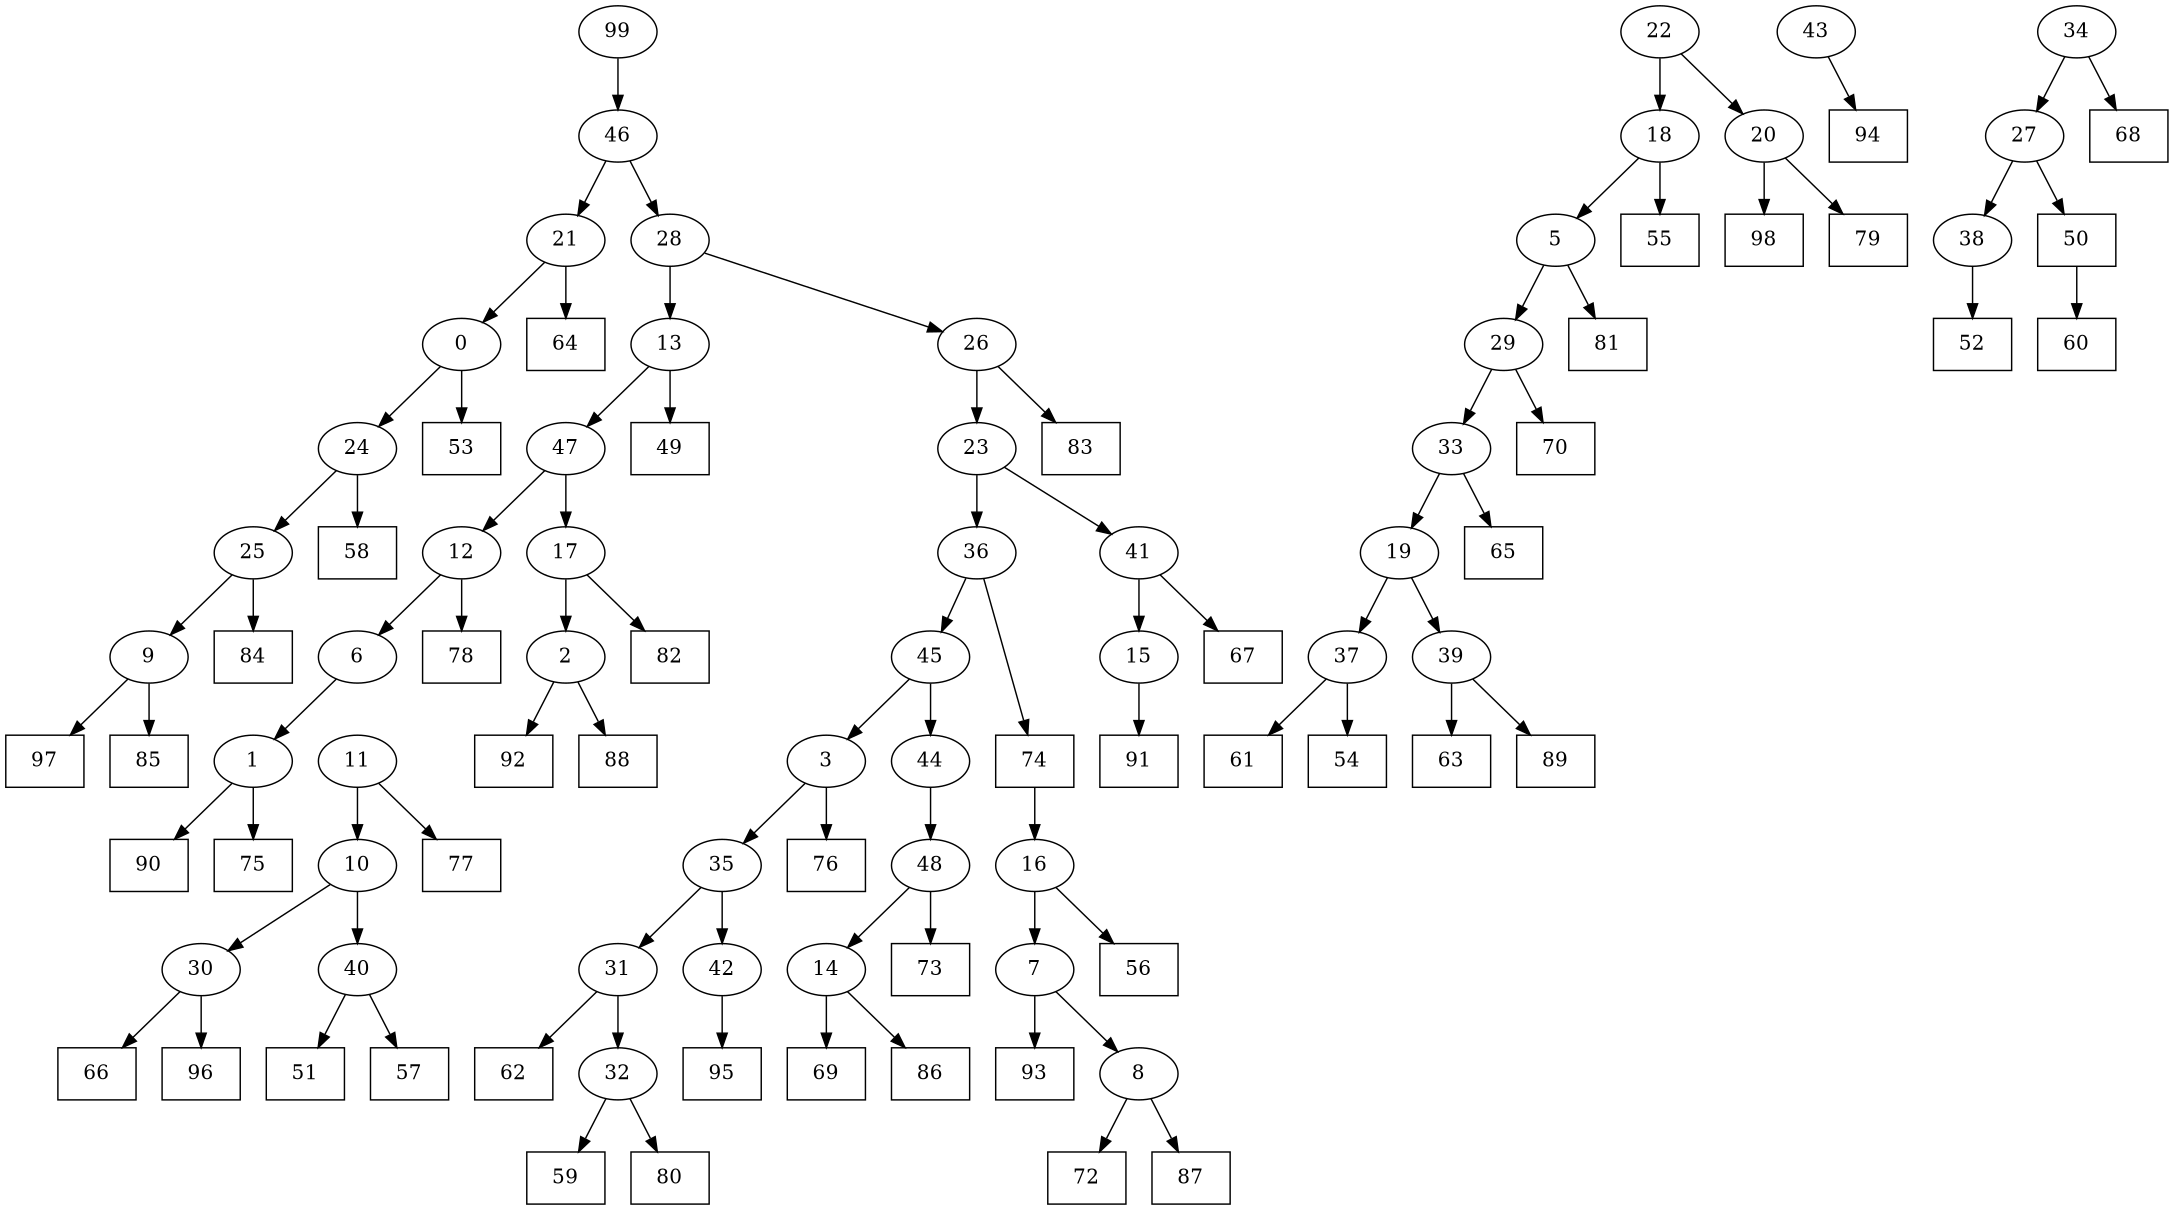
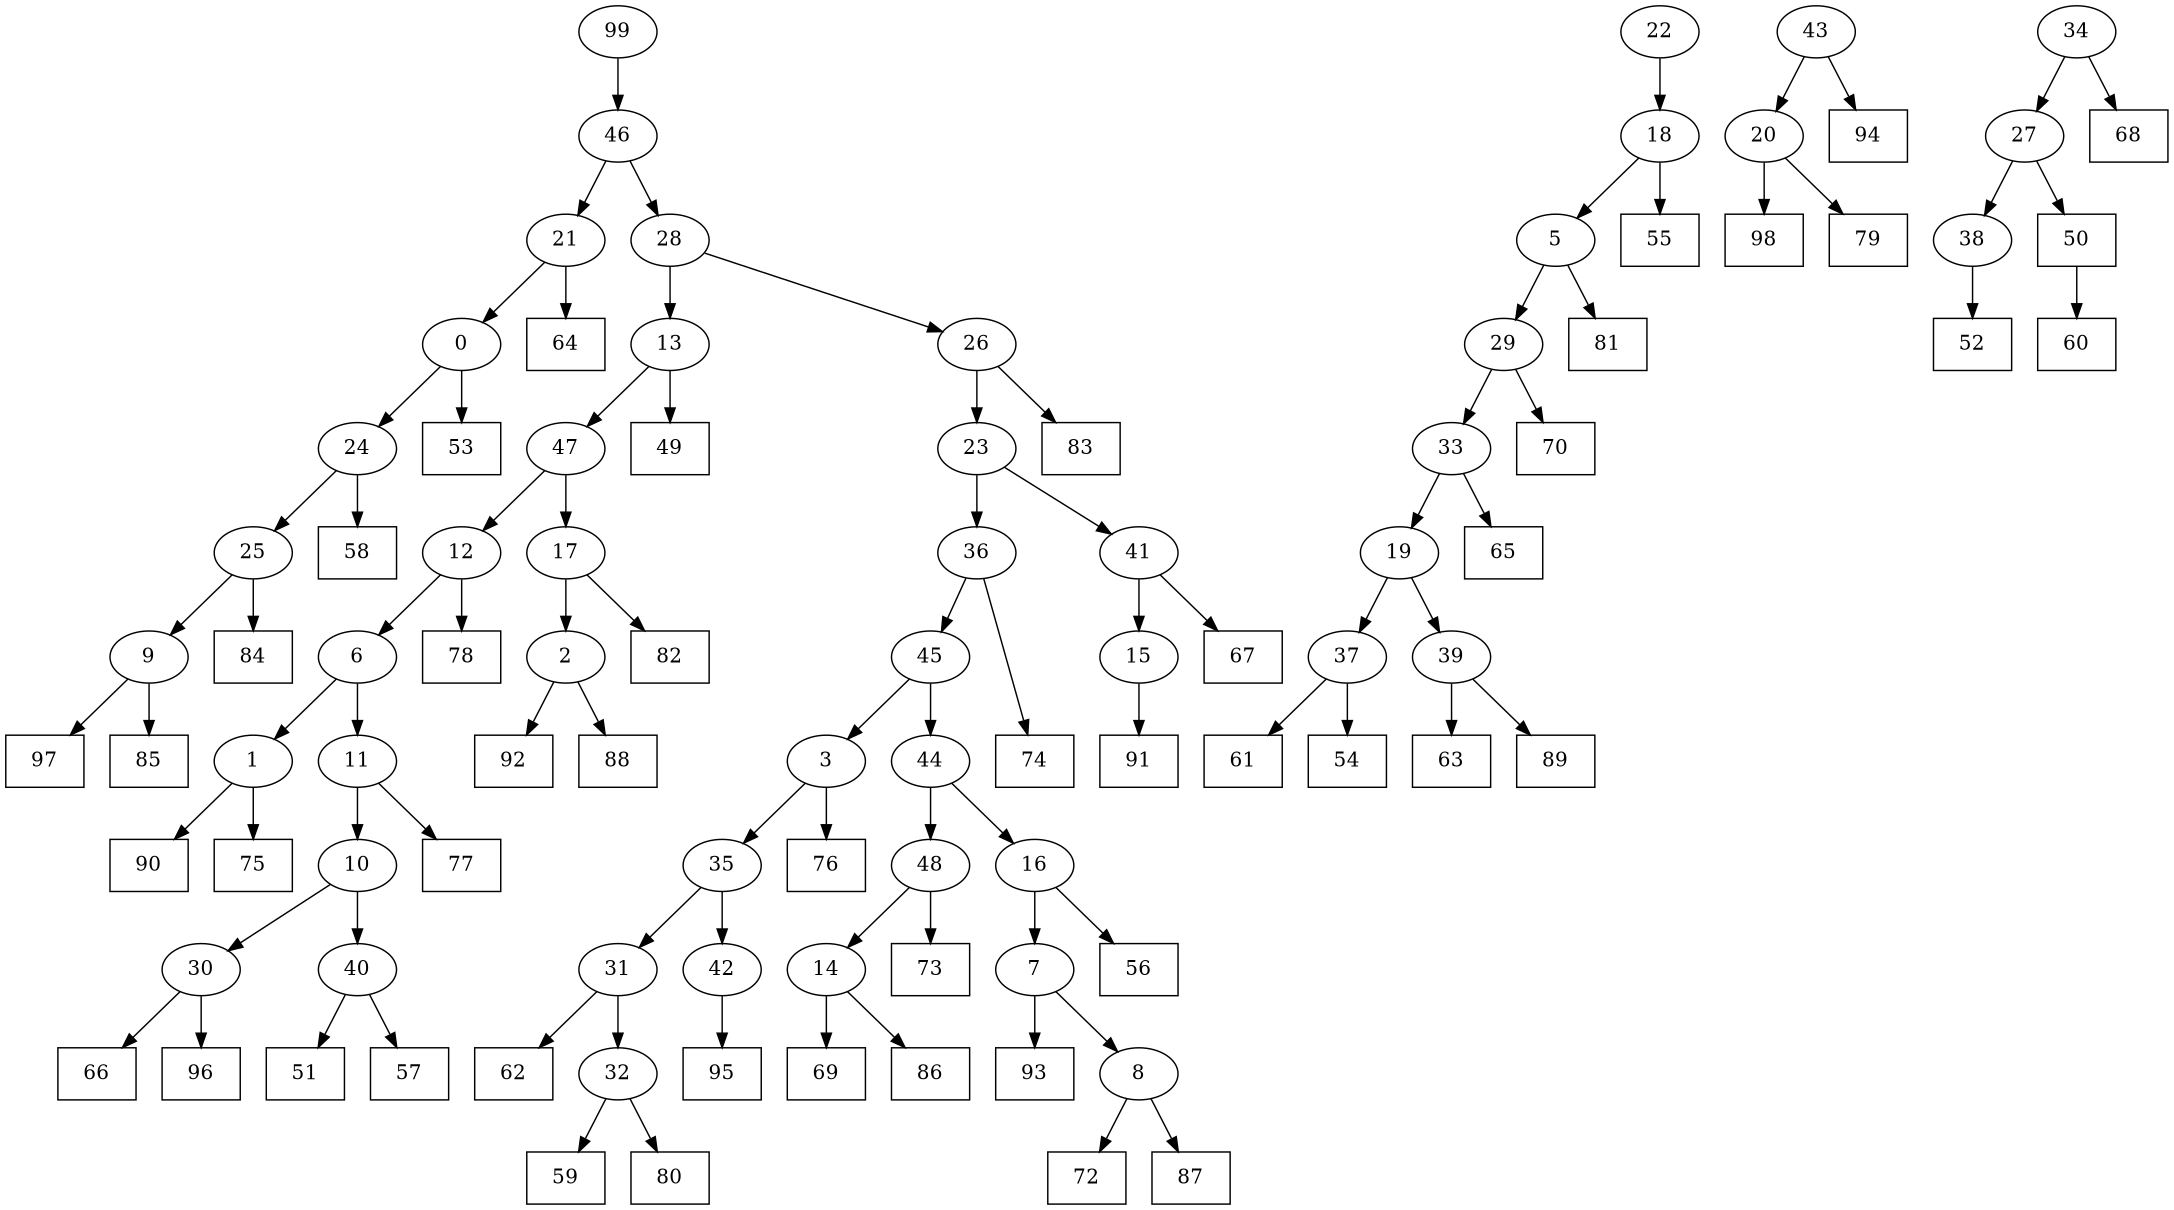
edge "22" -> "20": now "43" -> "20"
edge "6" -> "11": added
edge "74" -> "16": now "44" -> "16"
